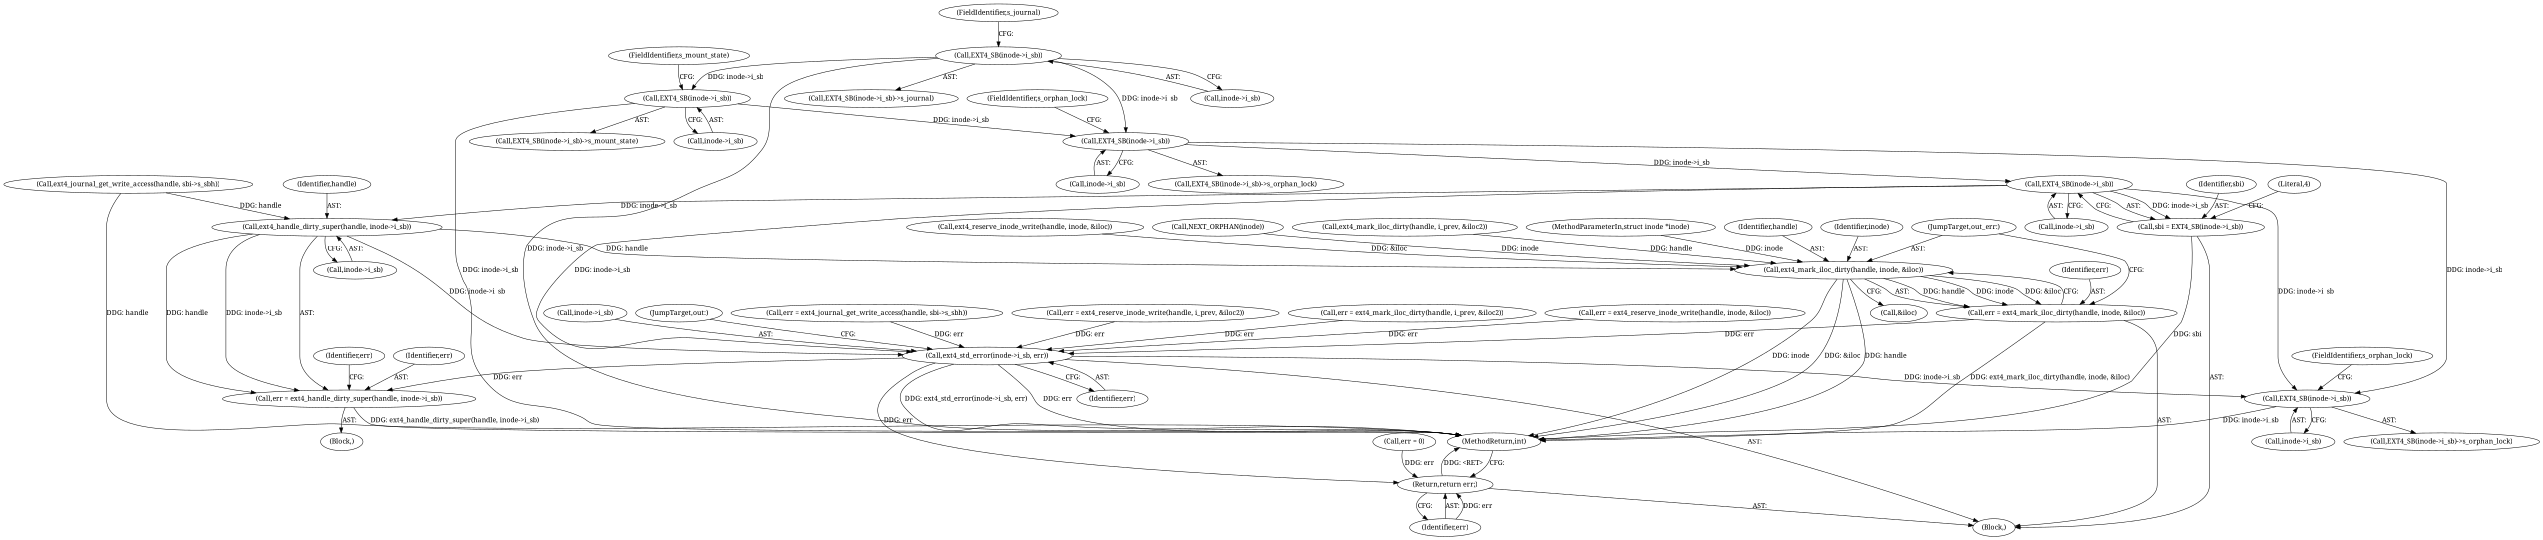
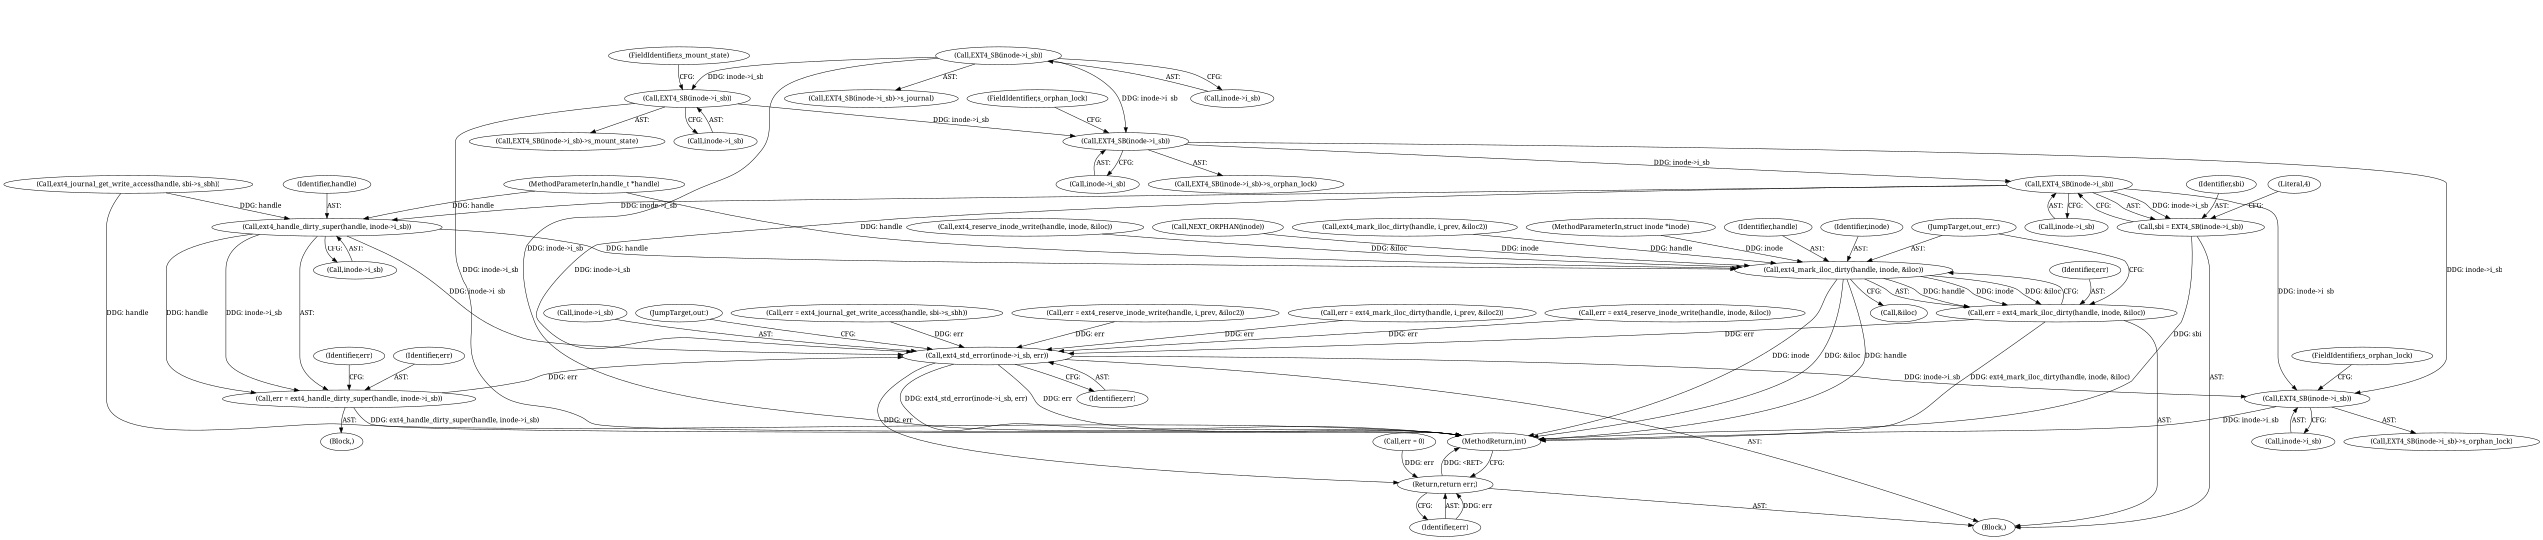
node "(FieldIdentifier,s_journal)": removed
node "(MethodParameterIn,handle_t *handle)": added
edge "(Call,ext4_std_error(inode->i_sb, err))" -> "(Call,err = ext4_handle_dirty_super(handle, inode->i_sb))": reversed
